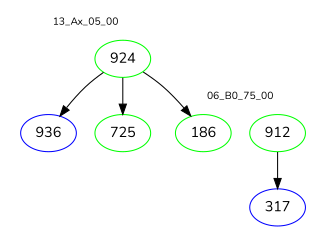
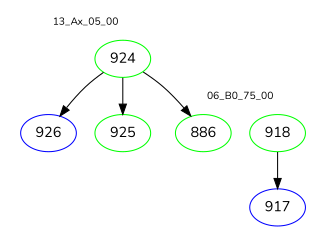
node "936": label "936" -> "926"
node "725": label "725" -> "925"
node "186": label "186" -> "886"
node "912": label "912" -> "918"
node "317": label "317" -> "917"
